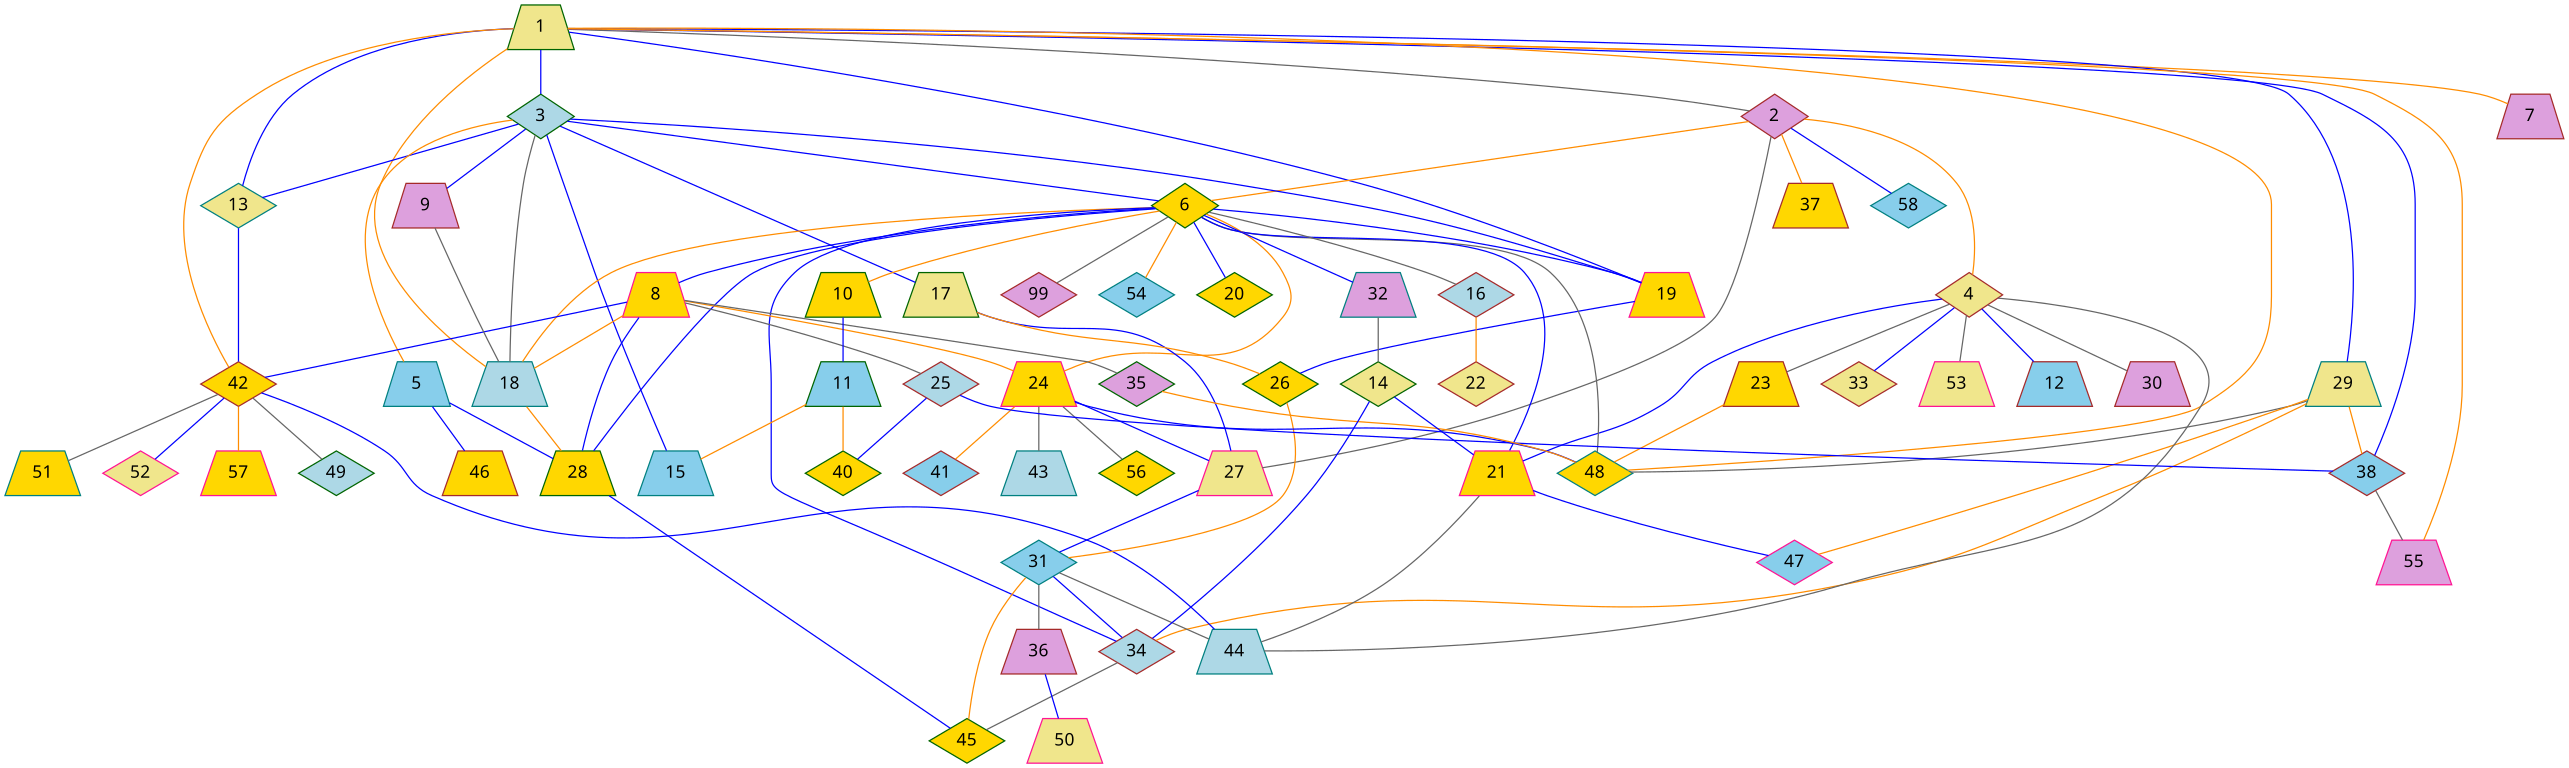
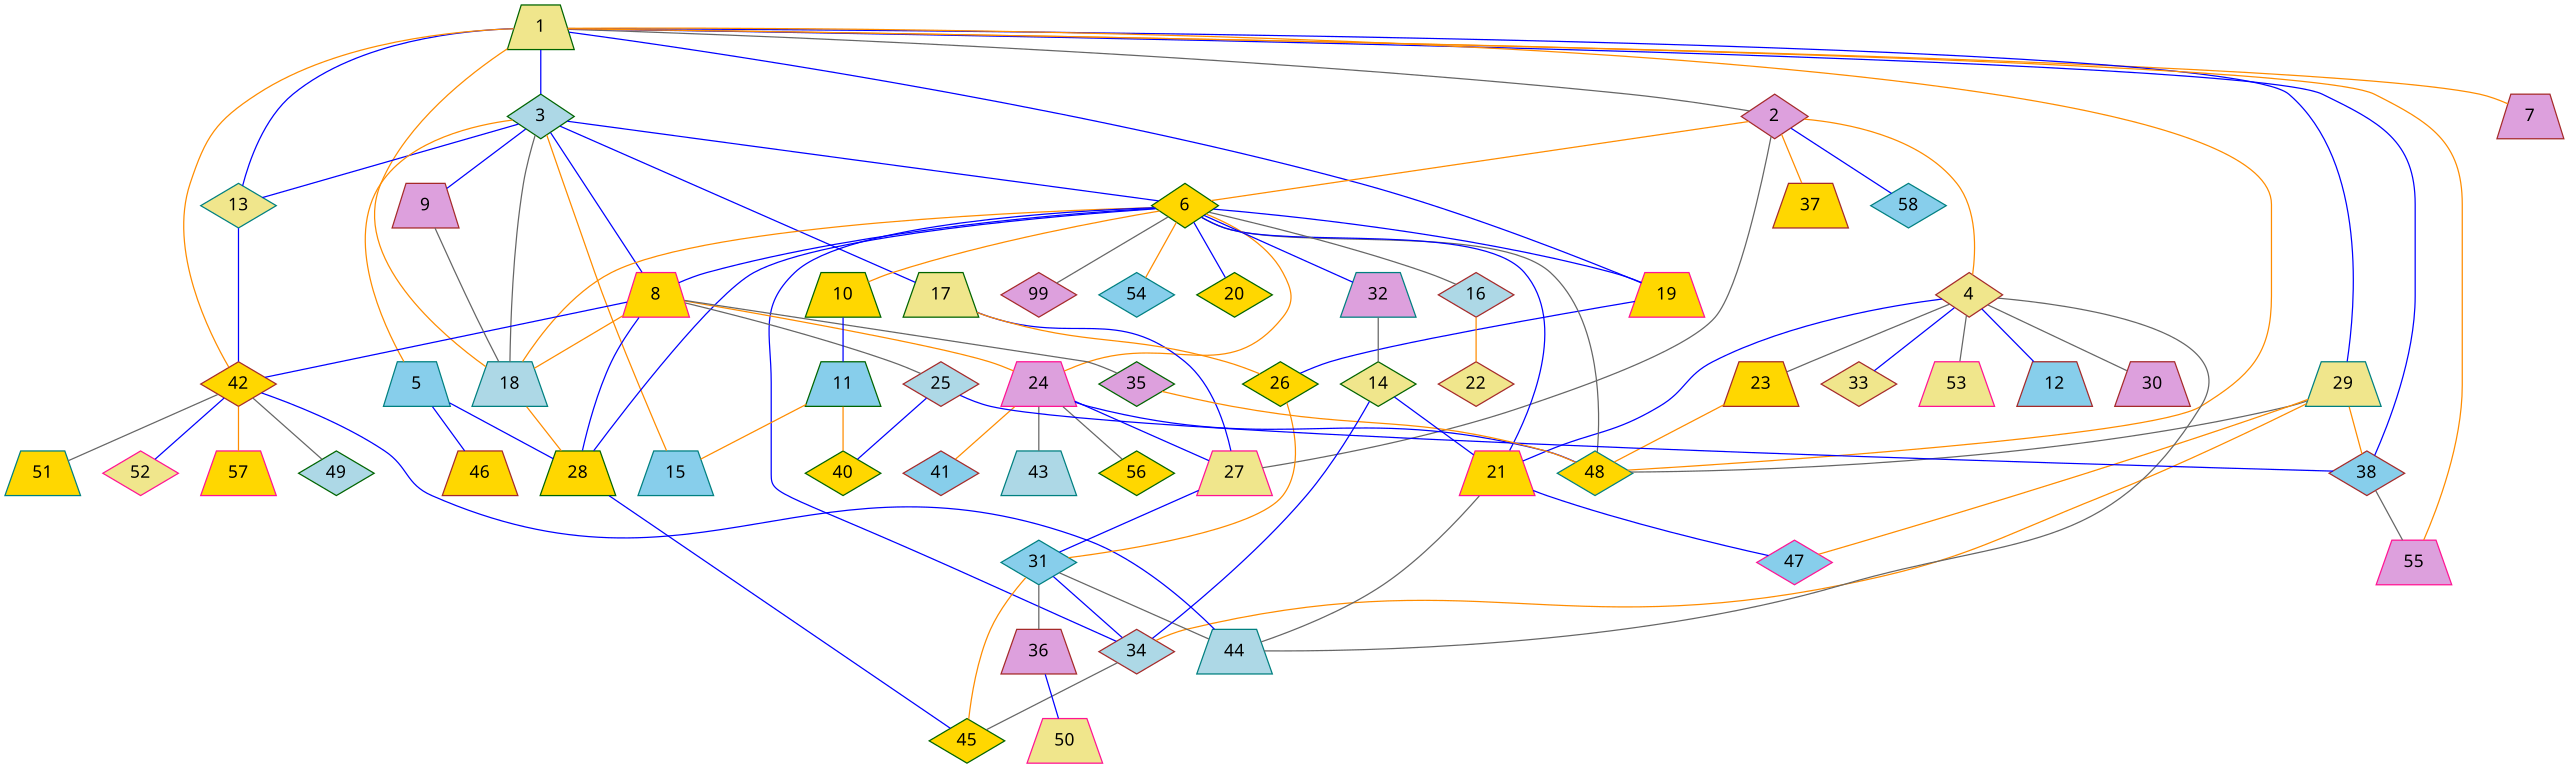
edge "3" -- "19": now "3" -- "8"
edge "3" -- "15": color blue -> darkorange
node "24": fillcolor gold -> plum
